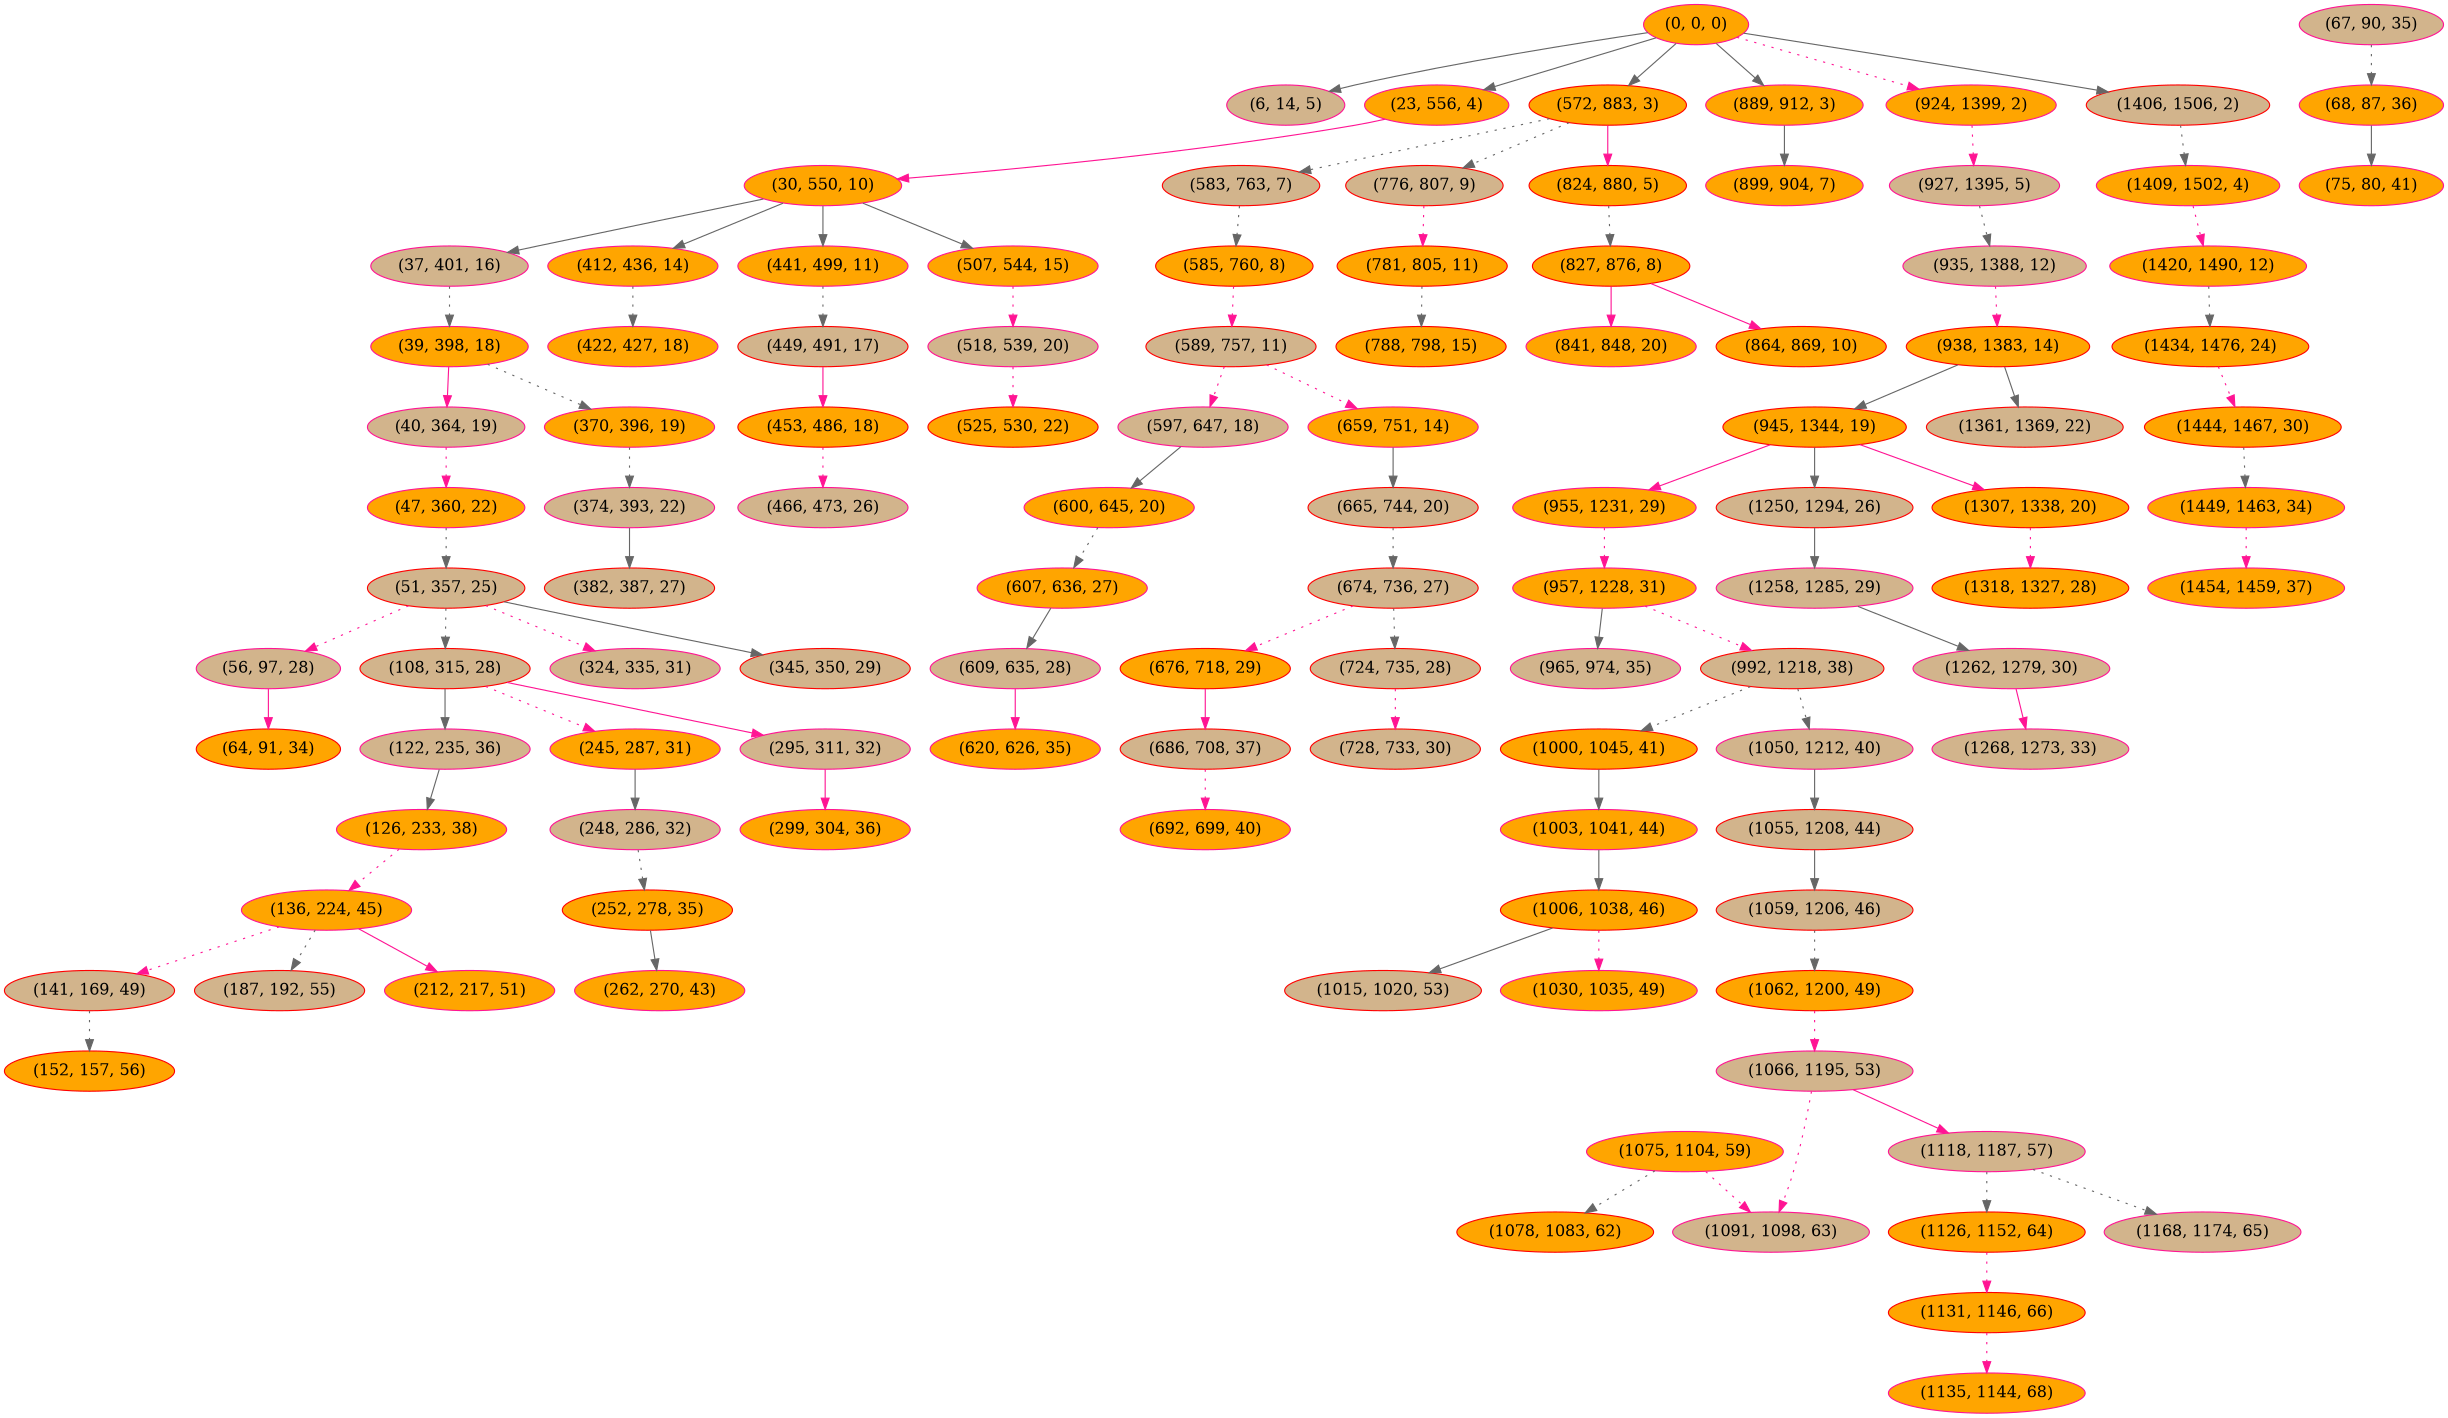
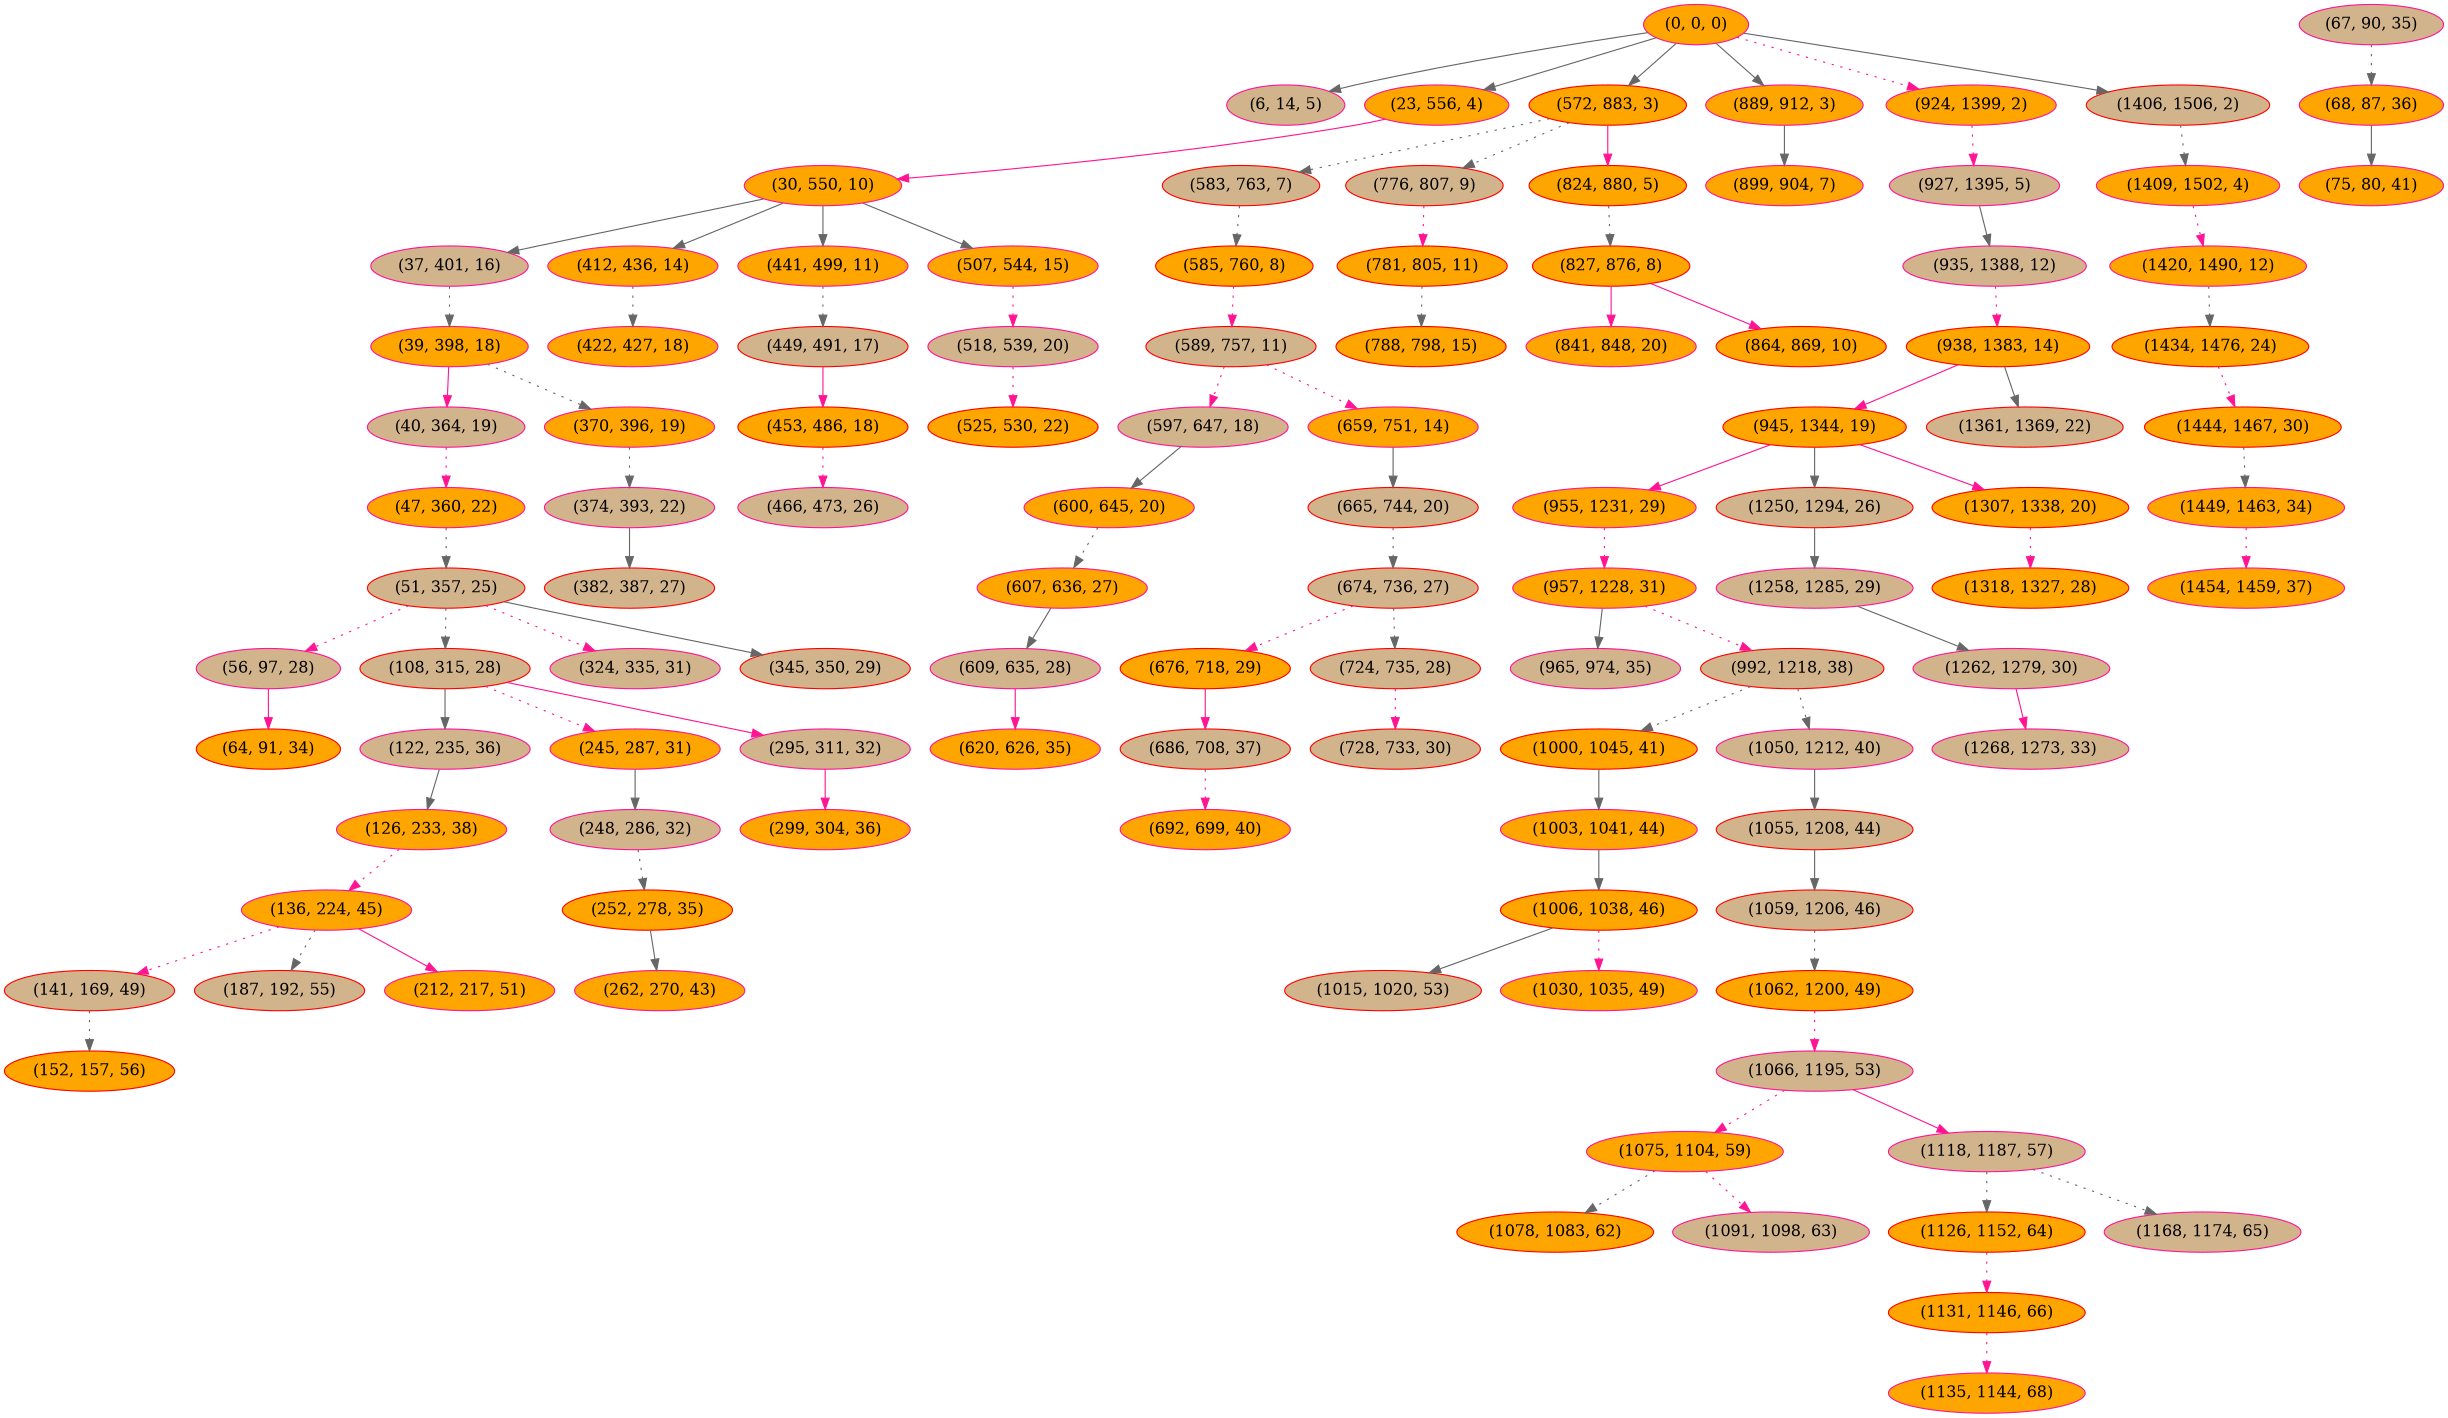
edge "(927, 1395, 5)" -> "(935, 1388, 12)": style dotted -> solid
edge "(938, 1383, 14)" -> "(945, 1344, 19)": color gray40 -> deeppink
edge "(1066, 1195, 53)" -> "(1091, 1098, 63)": now "(1066, 1195, 53)" -> "(1075, 1104, 59)"
